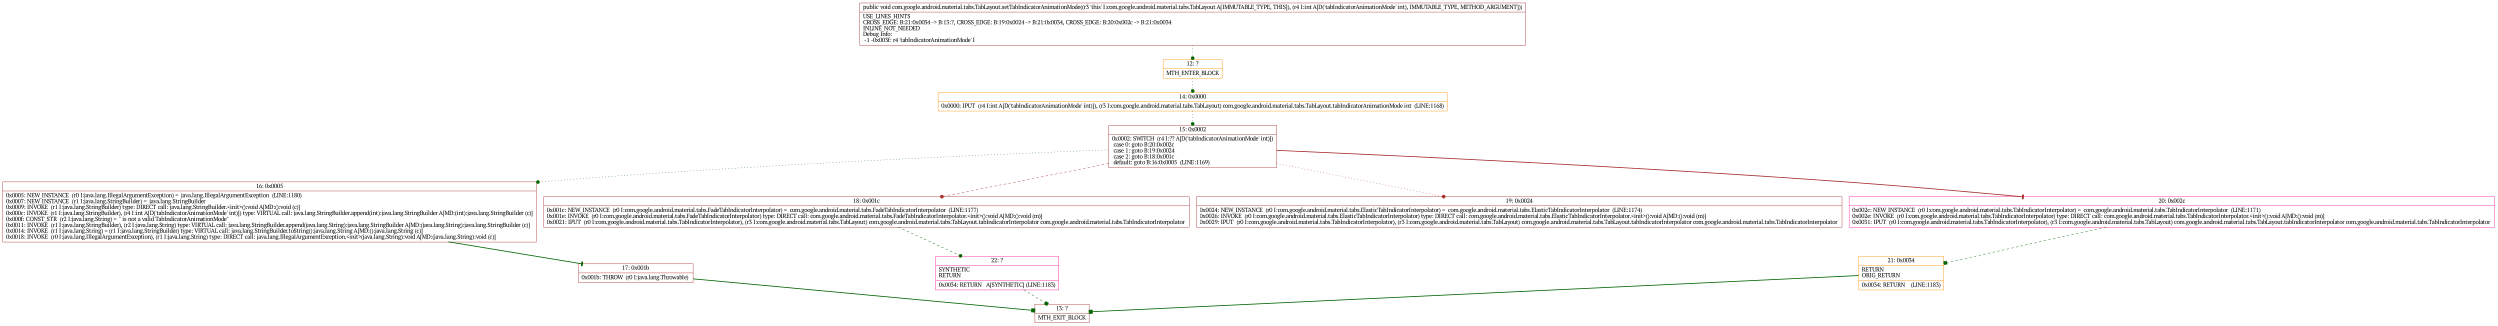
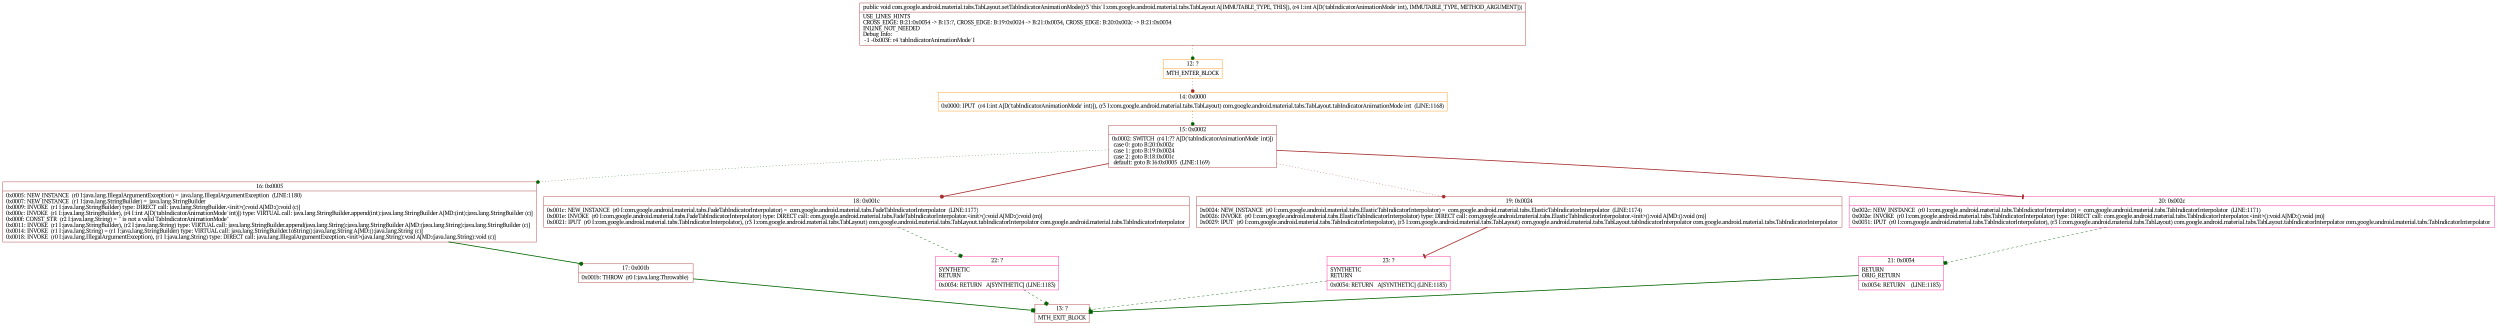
edge "12: ?" -> "14: 0x0000": color darkgreen -> brown
edge "15: 0x0002" -> "18: 0x001c": style dashed -> bold
edge "18: 0x001c" -> "22: ?": arrowhead dot -> box
edge "16: 0x0005" -> "17: 0x001b": arrowhead tee -> dot
node "23: ?": added
node "21: 0x0034": color darkorange -> deeppink
